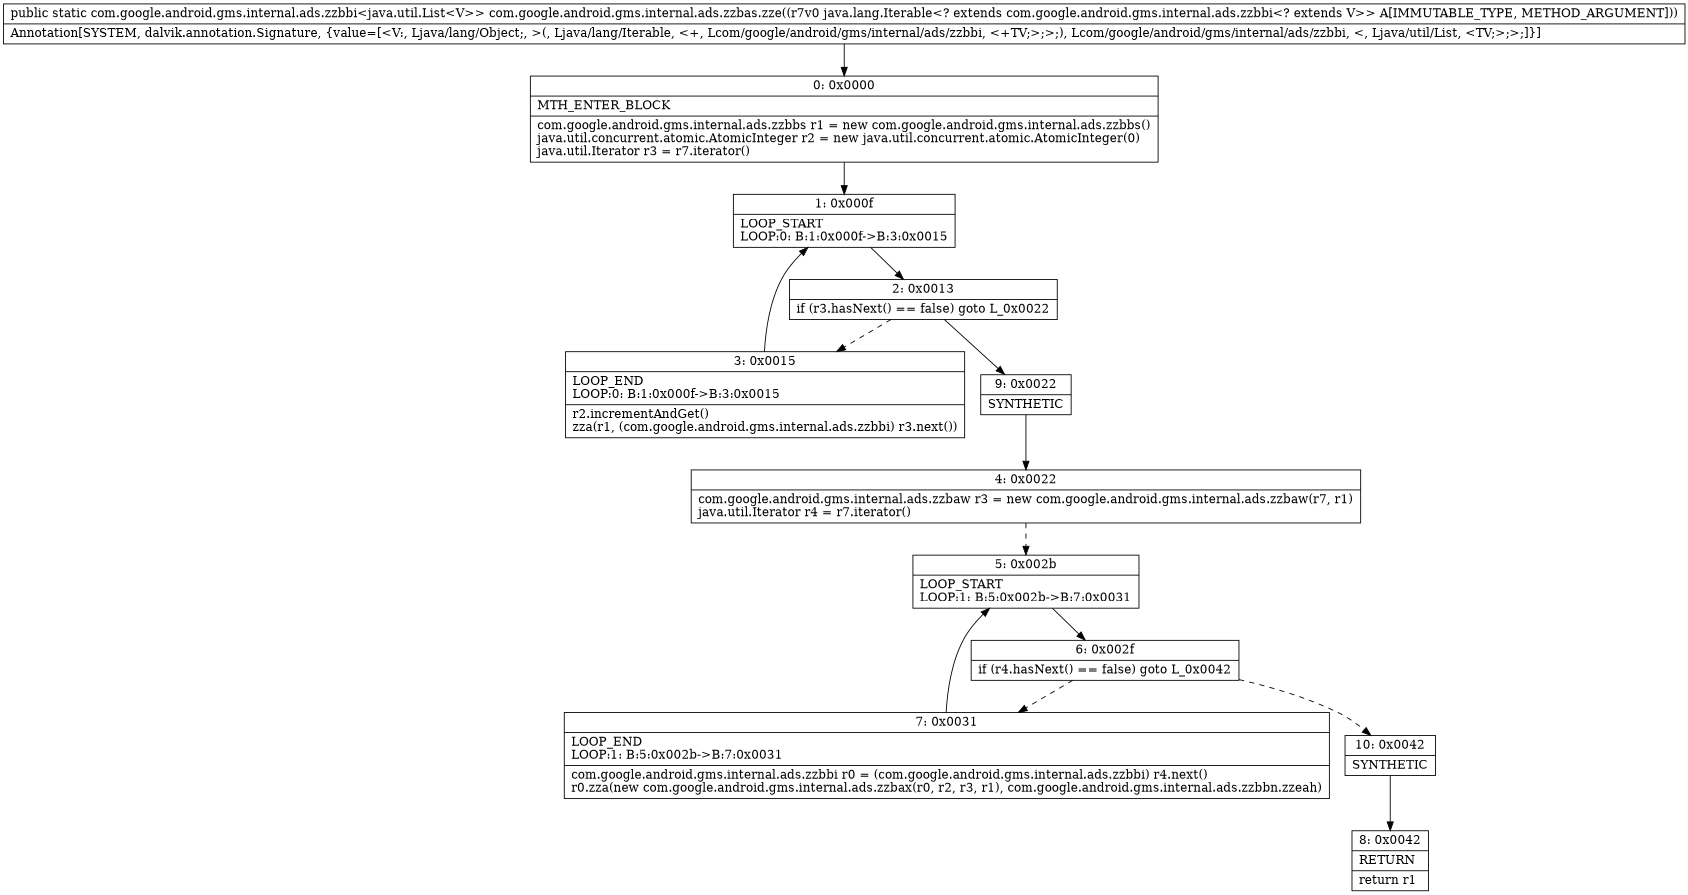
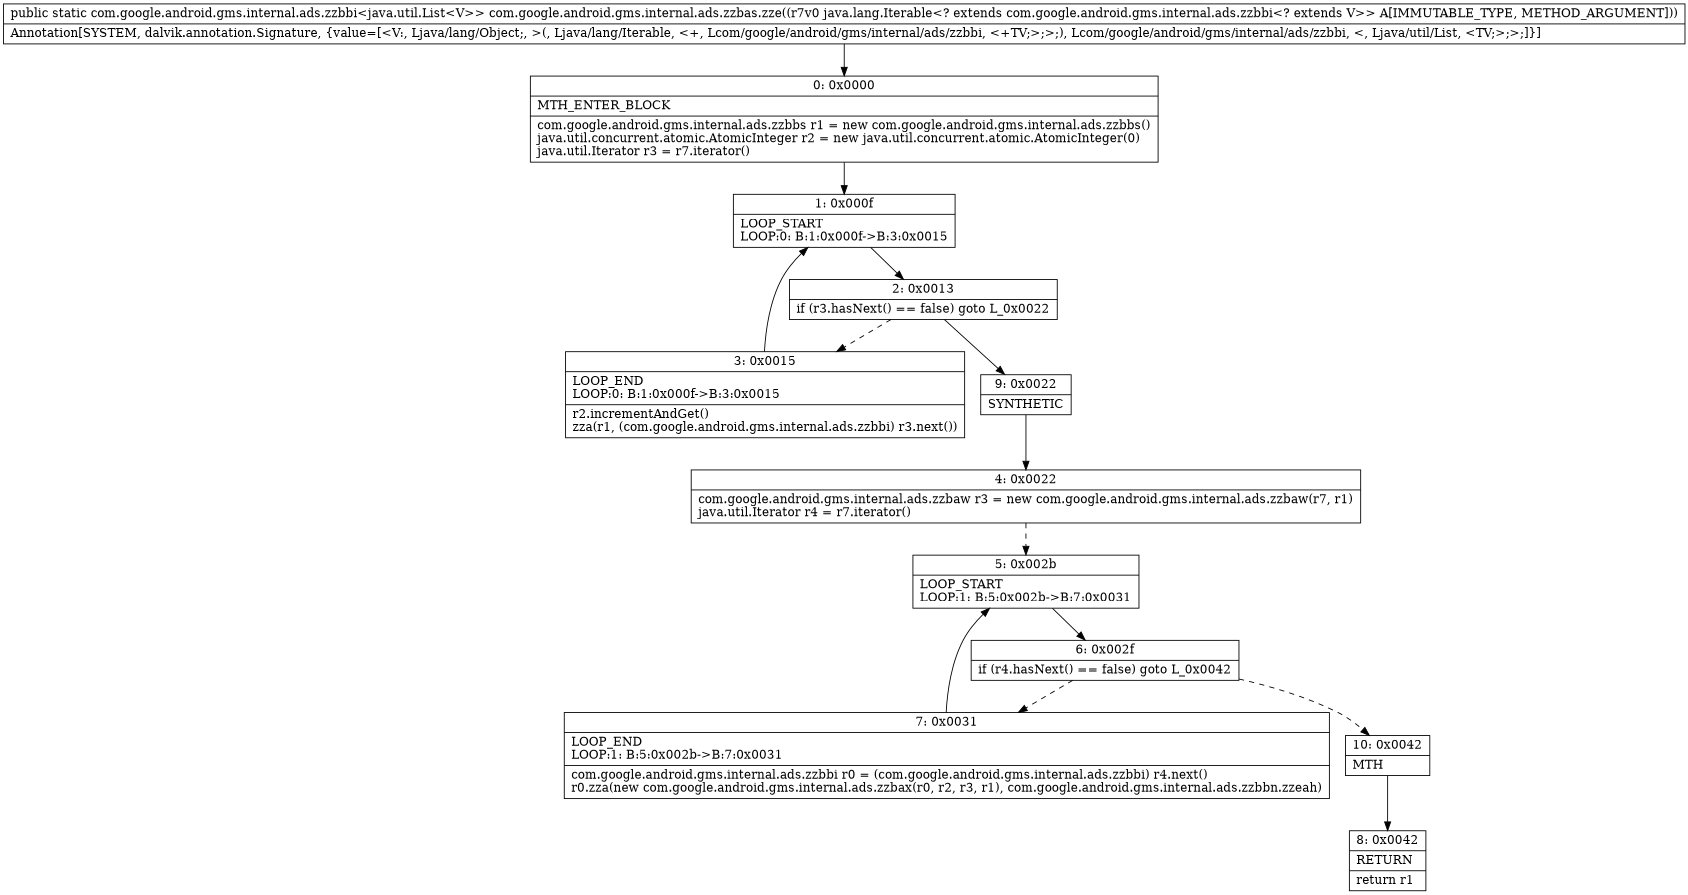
node "10: 0x0042": text "SYNTHETIC" -> "MTH"
